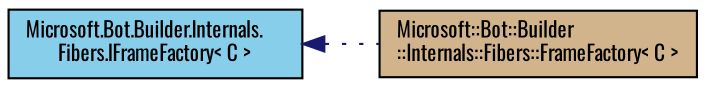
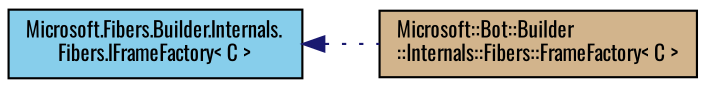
node "Microsoft.Bot.Builder.Internals. Fibers.IFrameFactory< C >": label "Microsoft.Bot.Builder.Internals. Fibers.IFrameFactory< C >" -> "Microsoft.Fibers.Builder.Internals. Fibers.IFrameFactory< C >"
